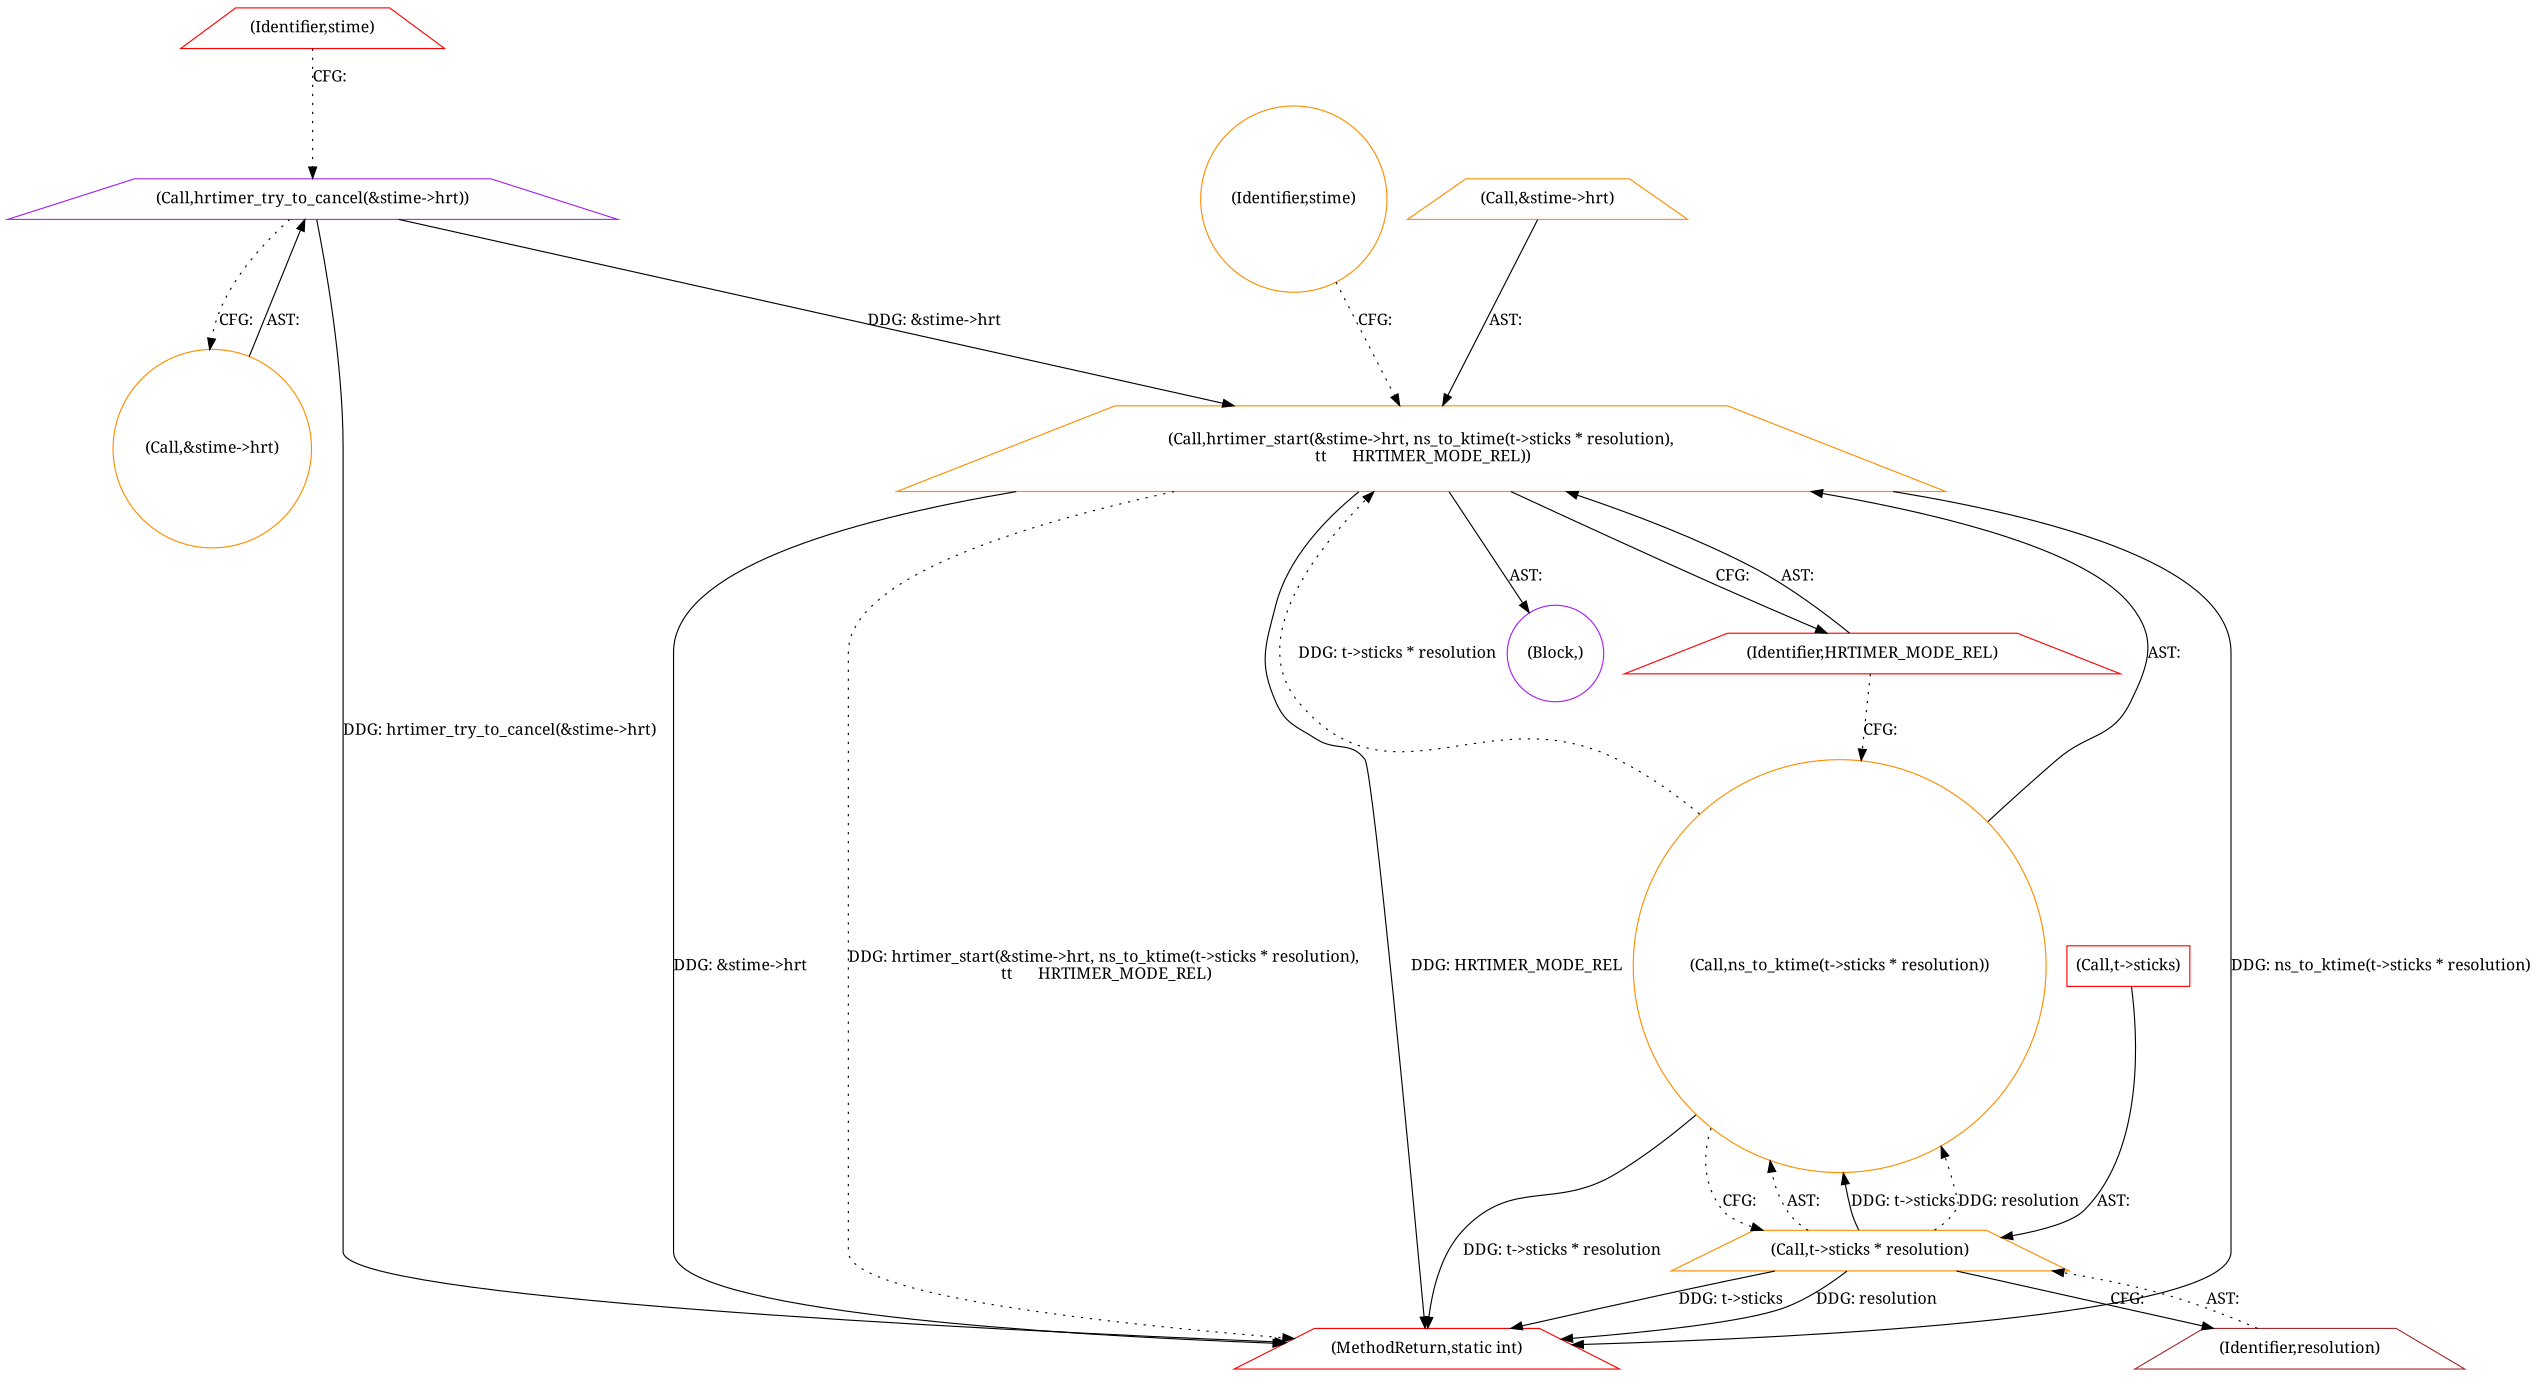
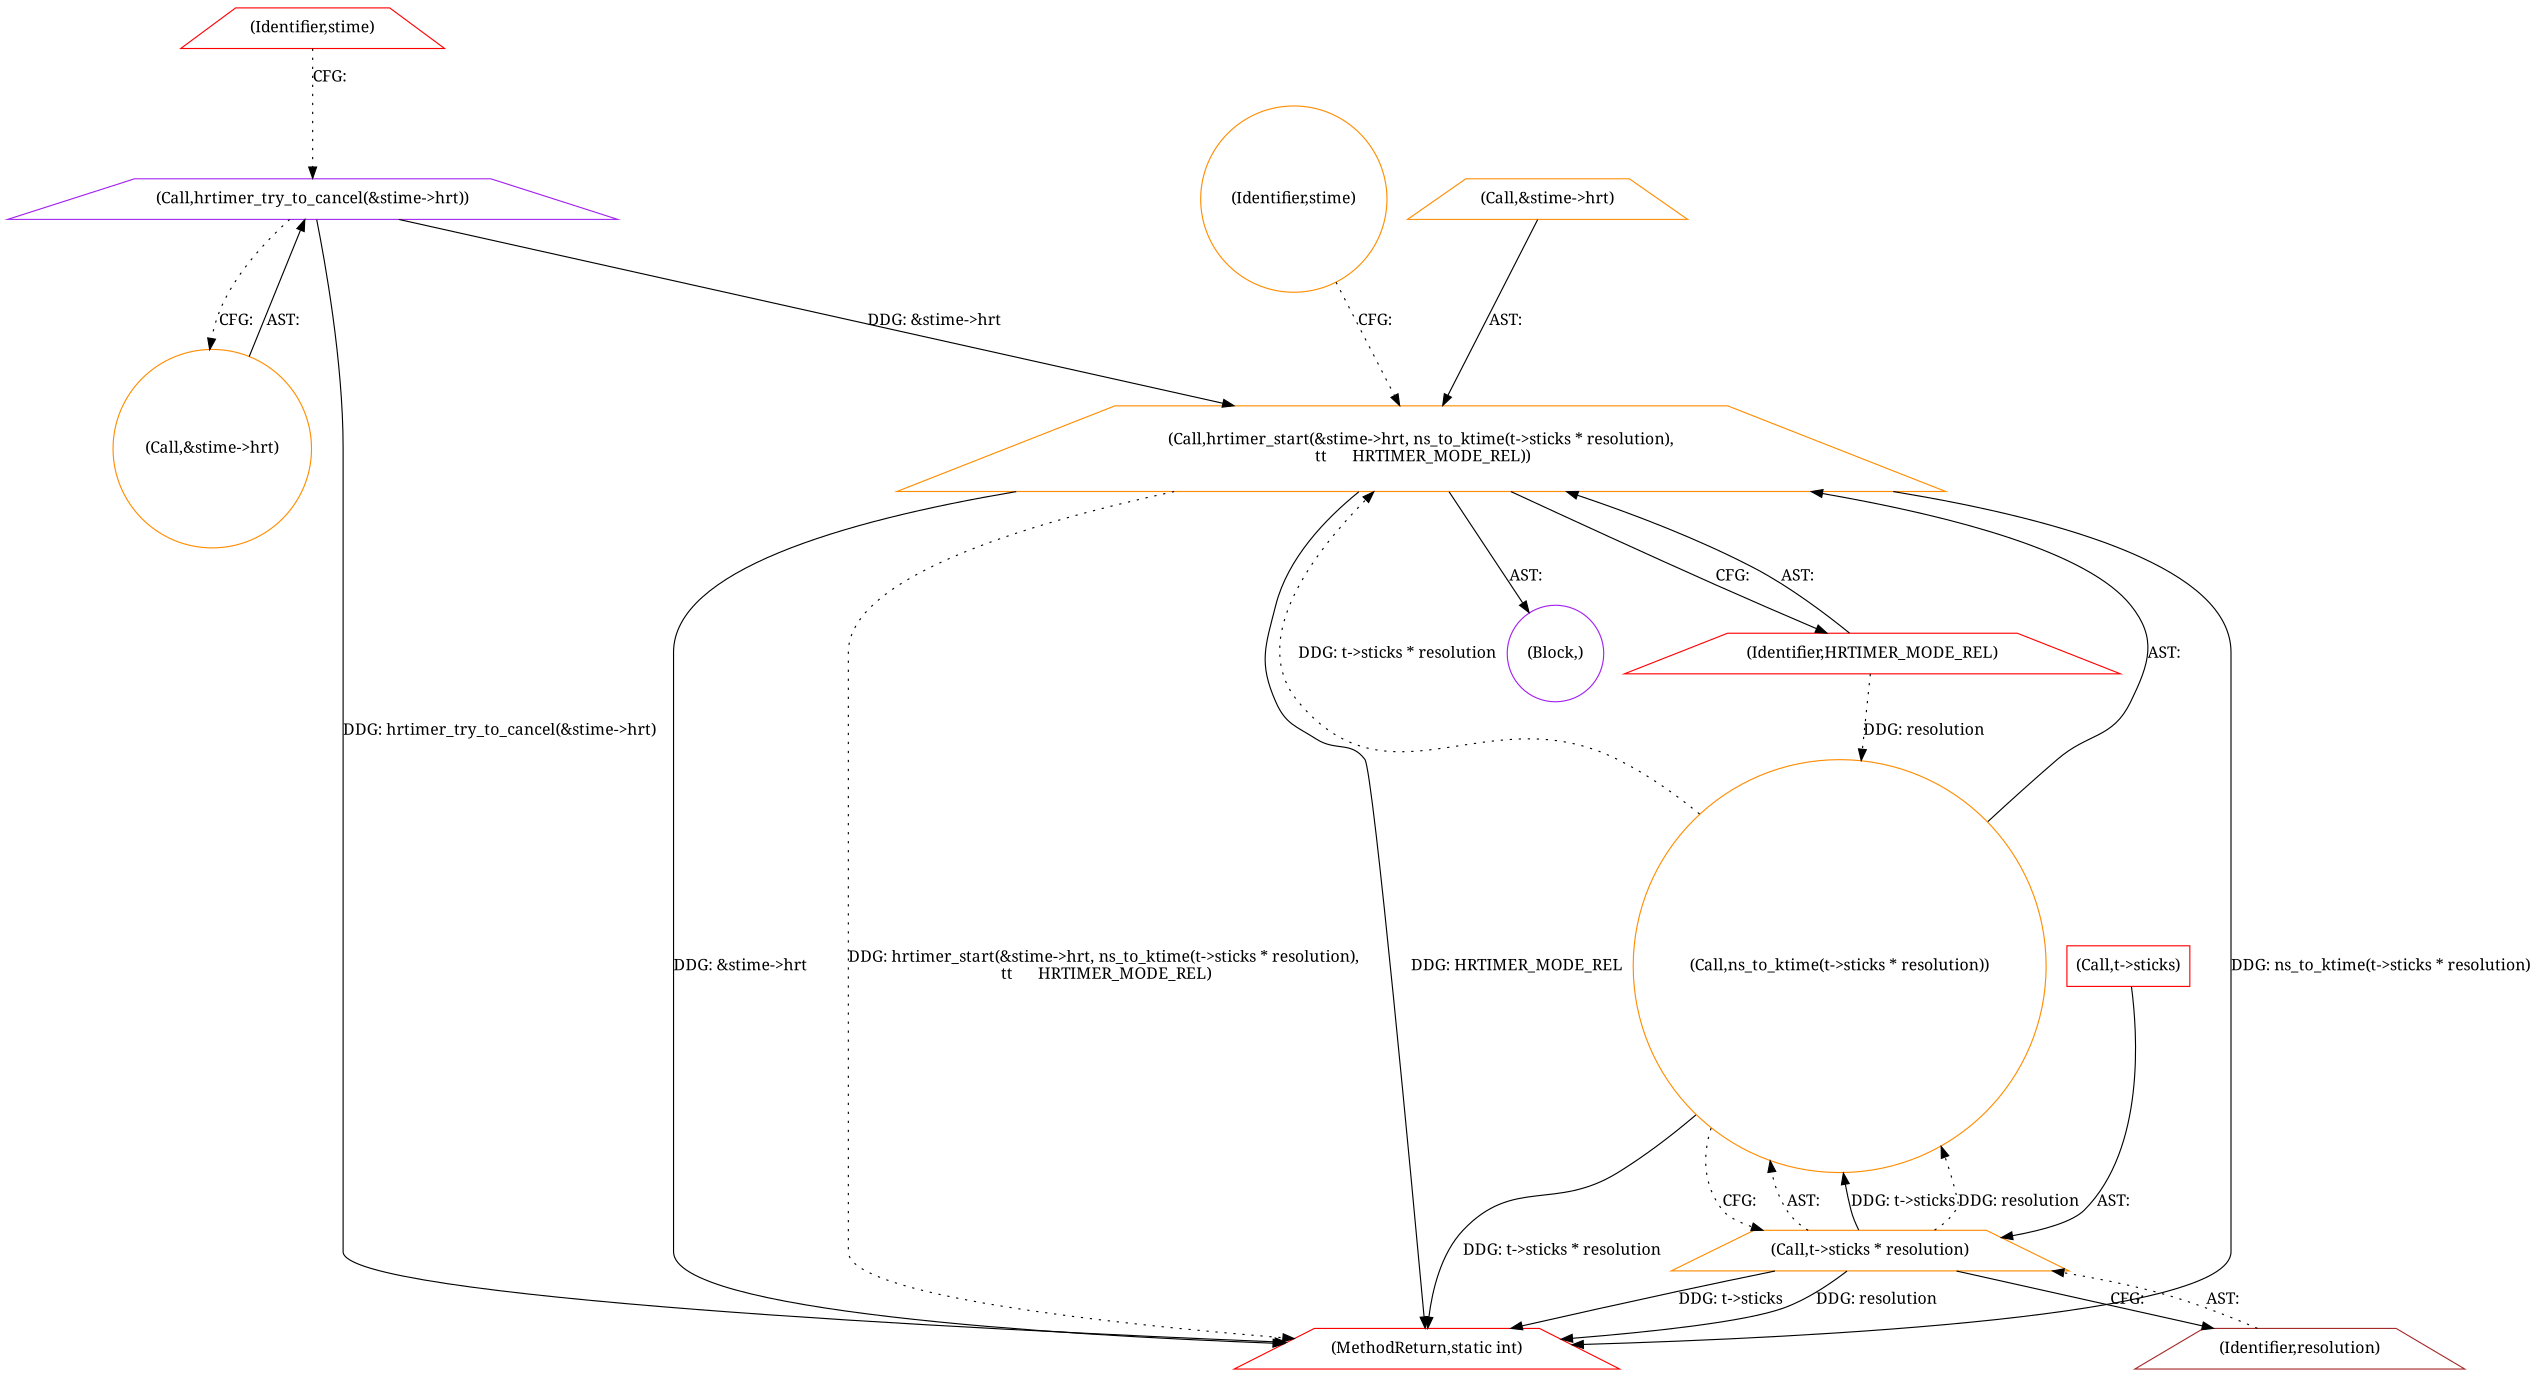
edge "(Identifier,HRTIMER_MODE_REL)" -> "(Call,ns_to_ktime(t->sticks * resolution))": label "CFG: " -> "DDG: resolution"
